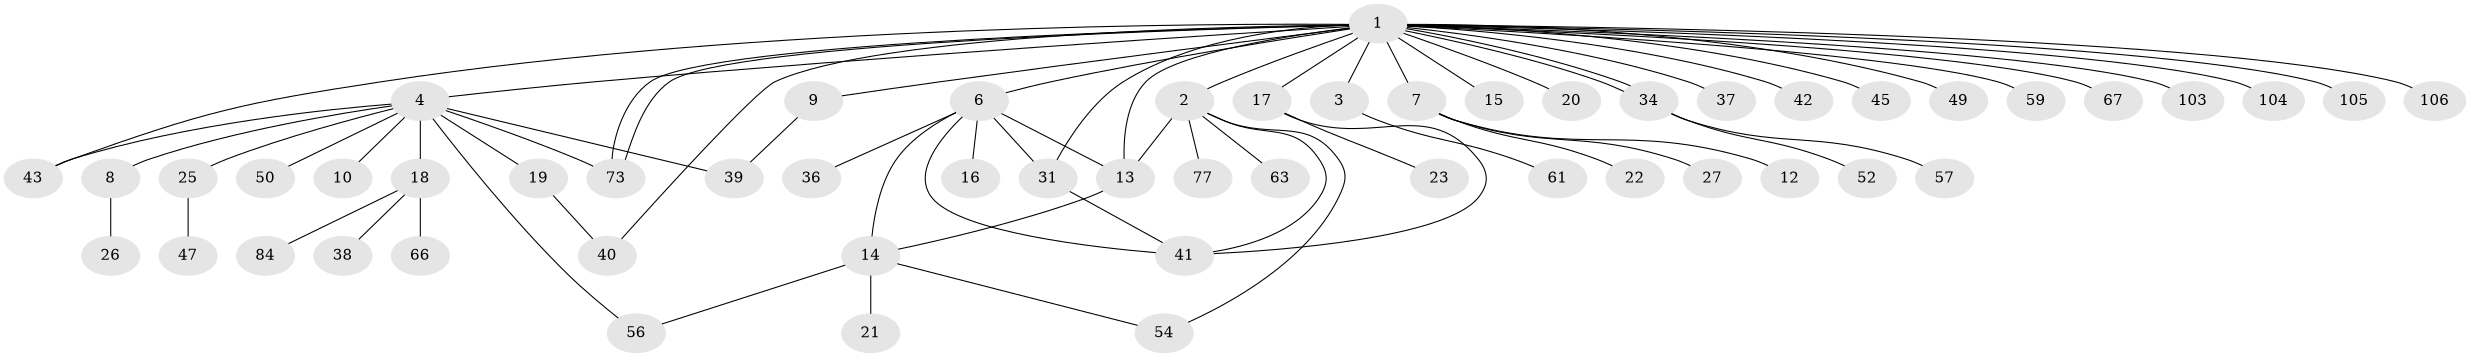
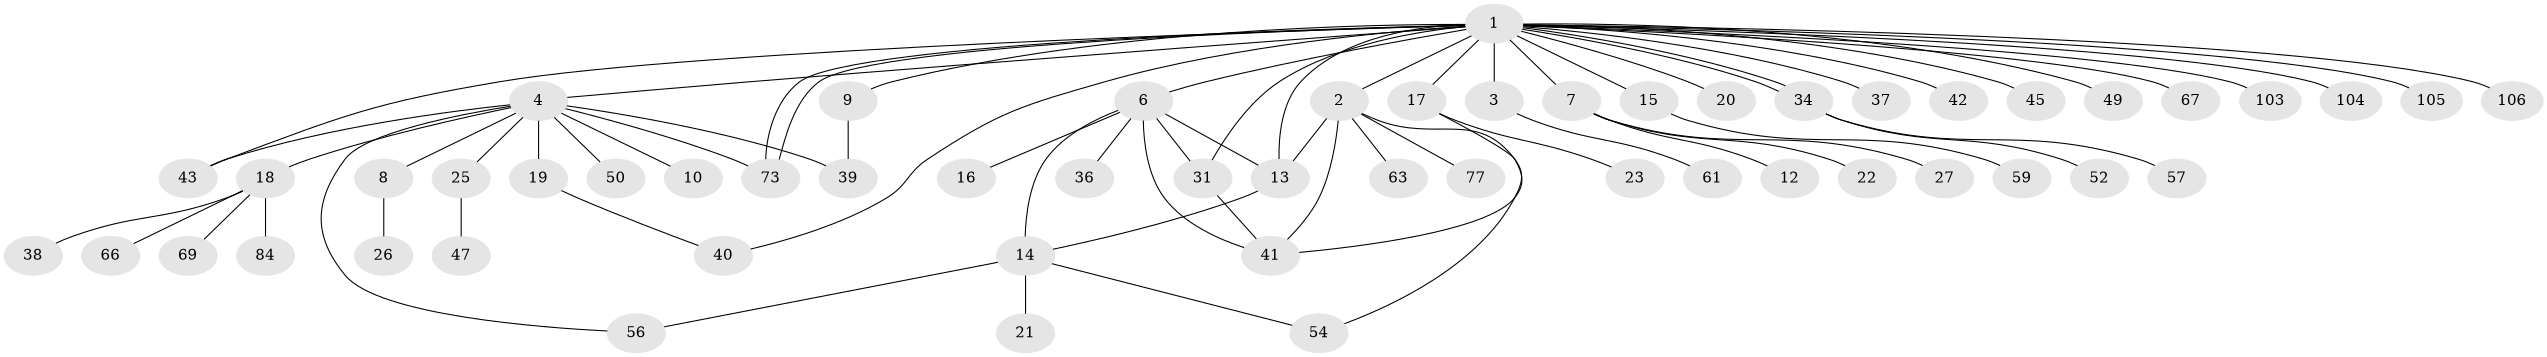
edge "1" -- "59": now "15" -- "59"
node "69": added
